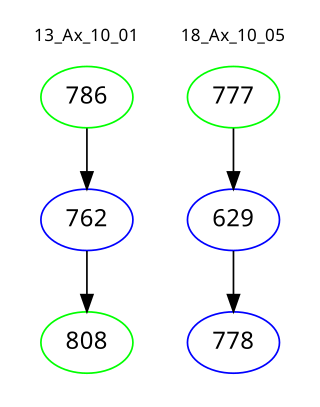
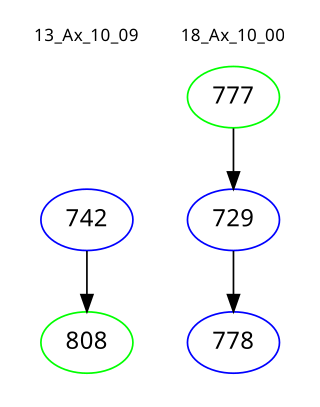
cluster "13_Ax_10_01": label "13_Ax_10_01" -> "13_Ax_10_09"
cluster "18_Ax_10_05": label "18_Ax_10_05" -> "18_Ax_10_00"
node "786": removed
node "762": label "762" -> "742"
node "629": label "629" -> "729"
